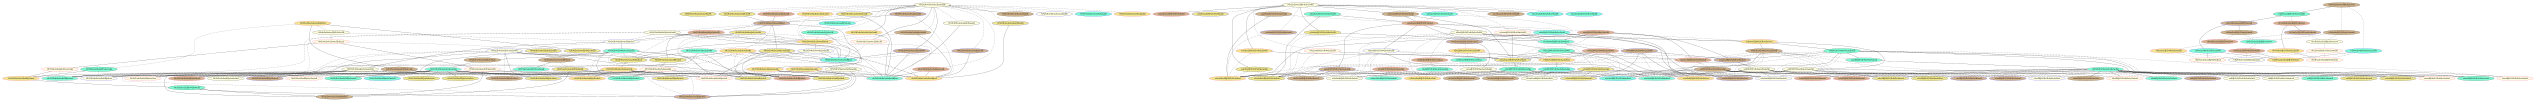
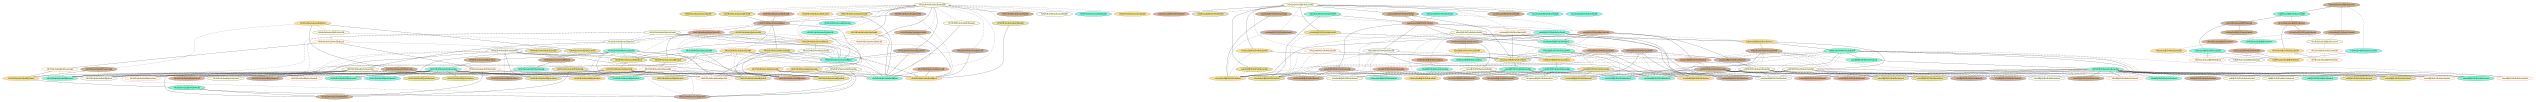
node "h2h3h5w2w3w5||h1h4w1w4B": fillcolor aquamarine -> tan
